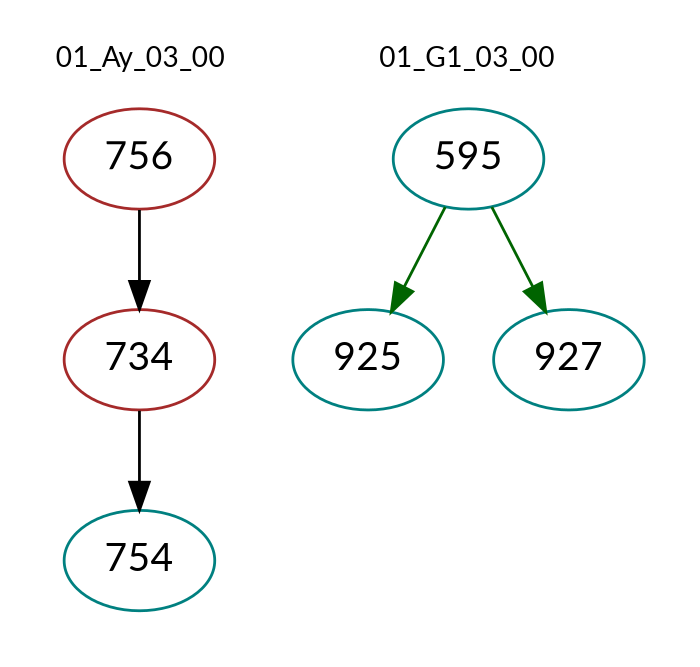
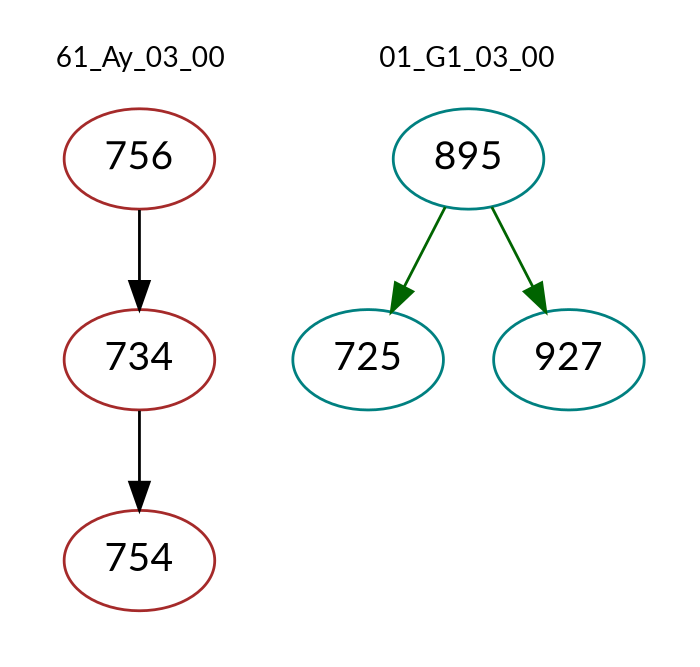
cluster "01_Ay_03_00": label "01_Ay_03_00" -> "61_Ay_03_00"
node "595": label "595" -> "895"
node "925": label "925" -> "725"
node "754": color teal -> brown
